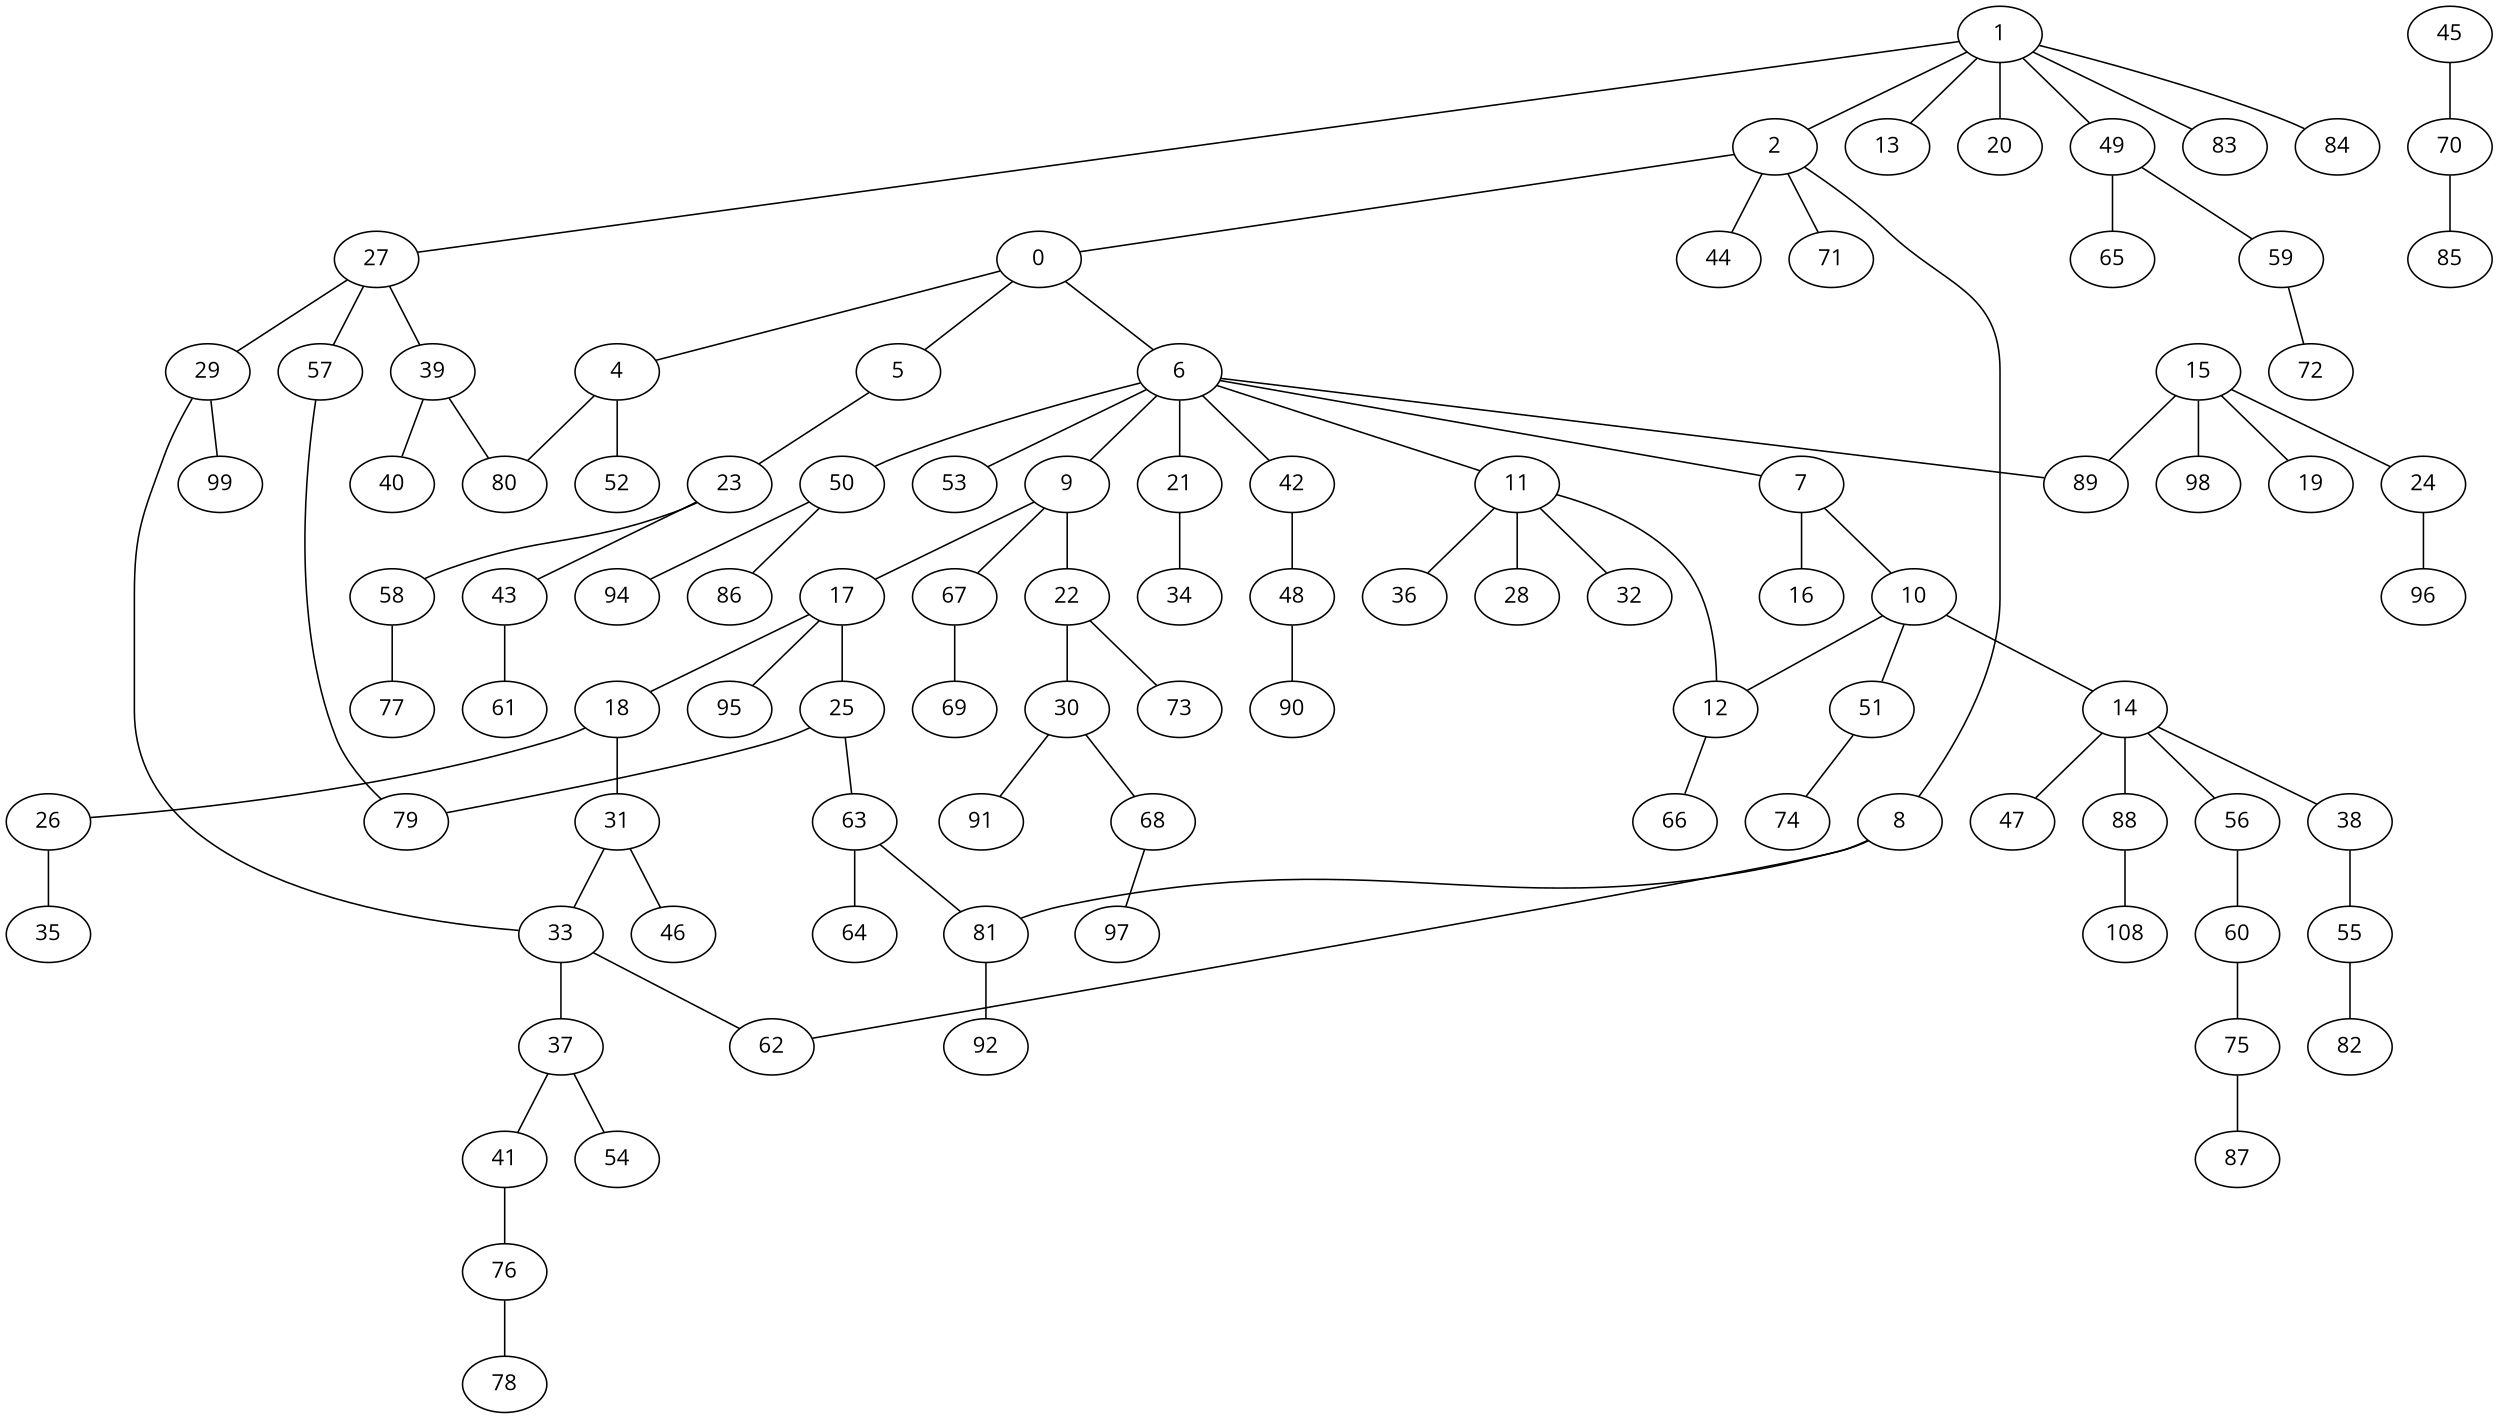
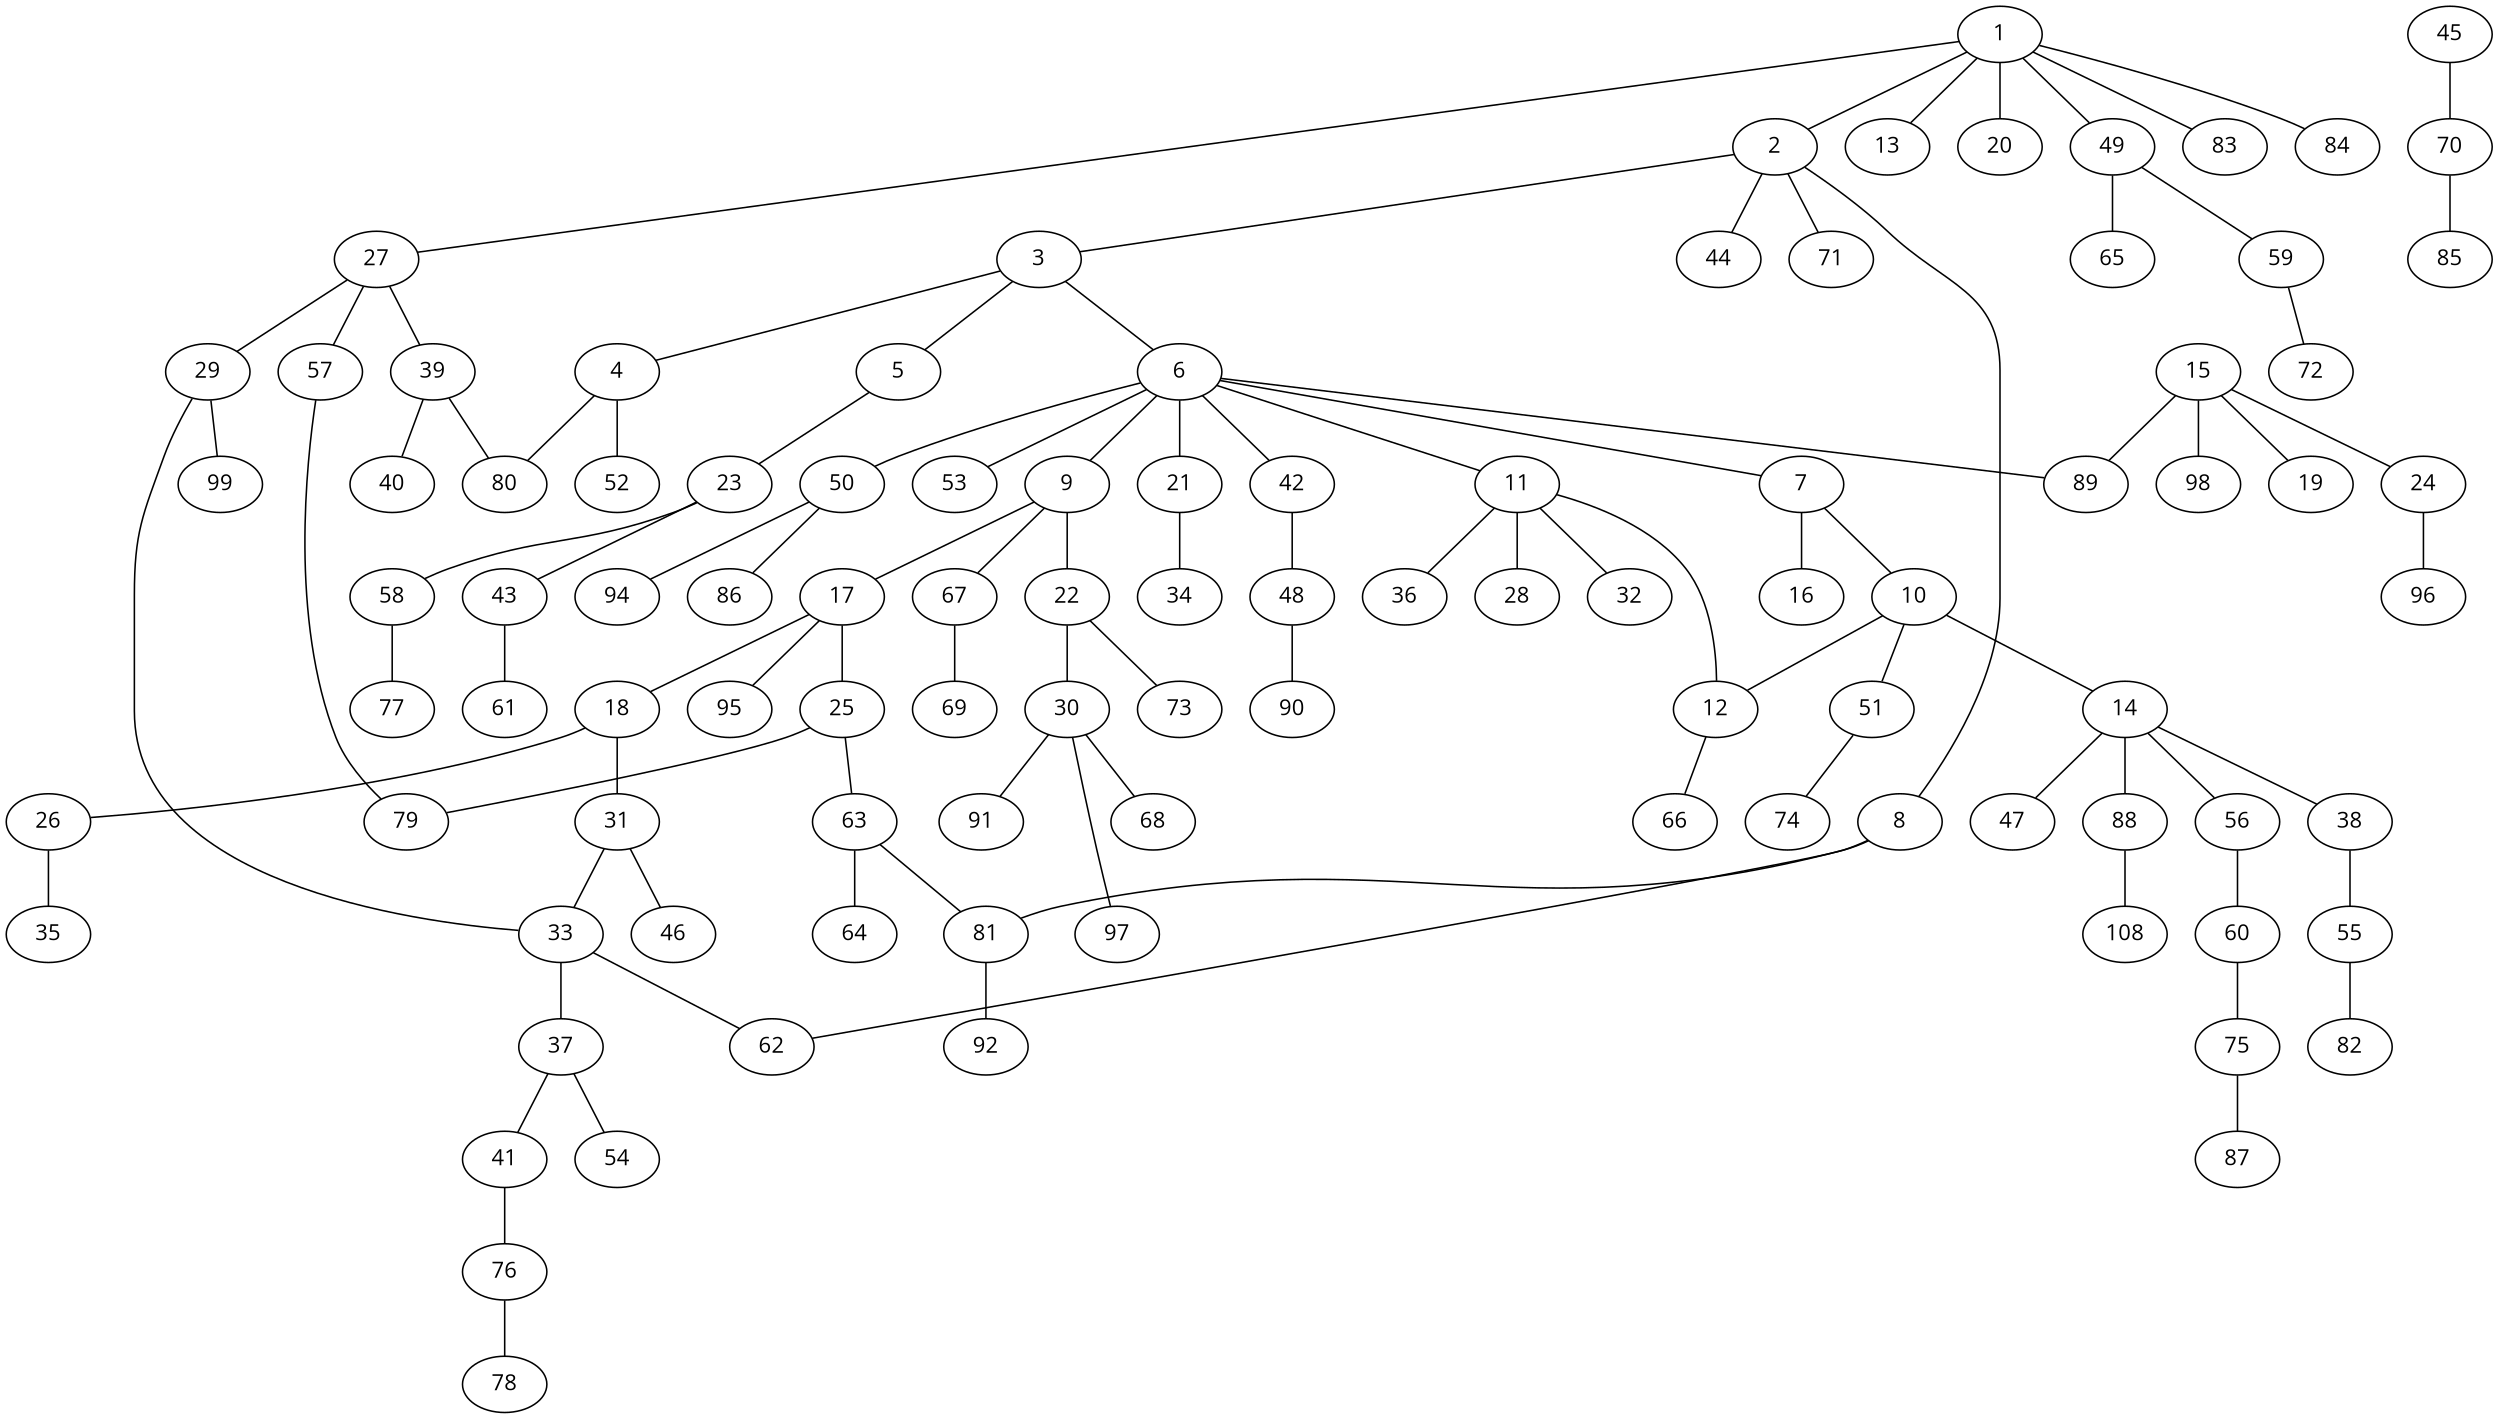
node "0": label "0" -> "3"
edge "68" -- "97": now "30" -- "97"
